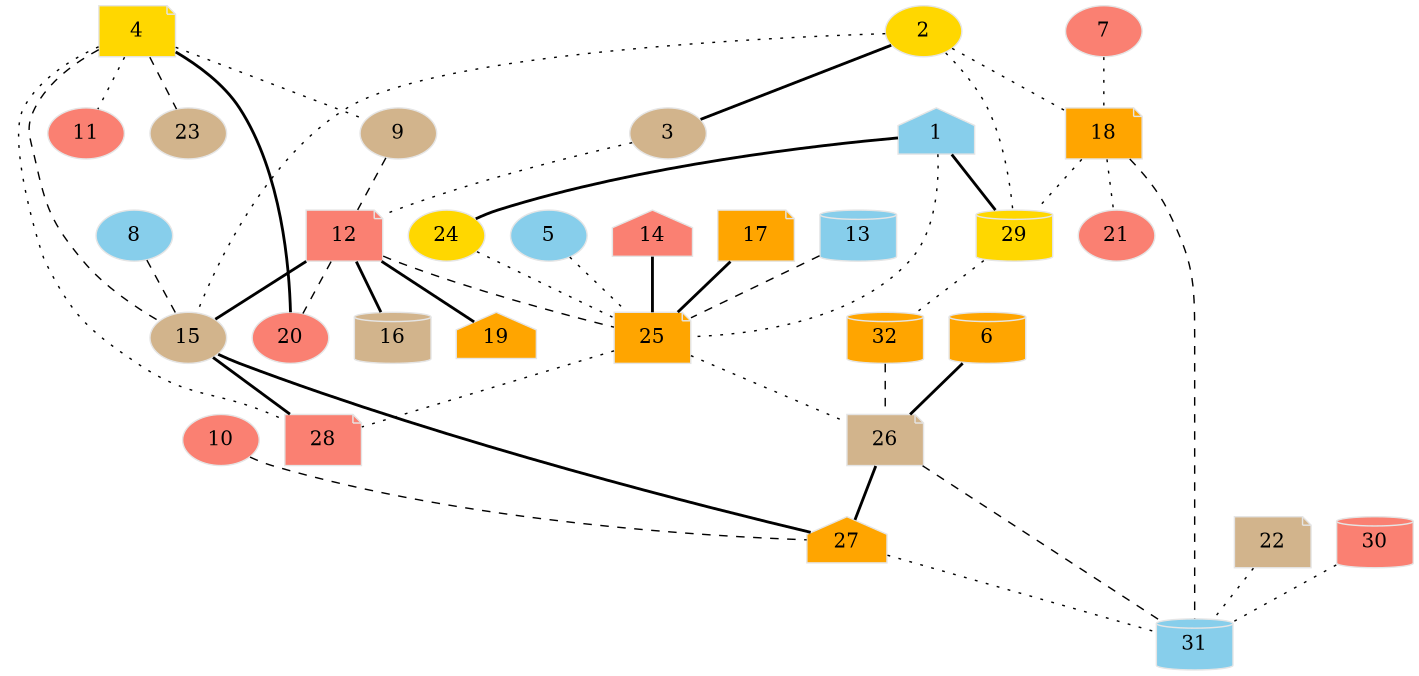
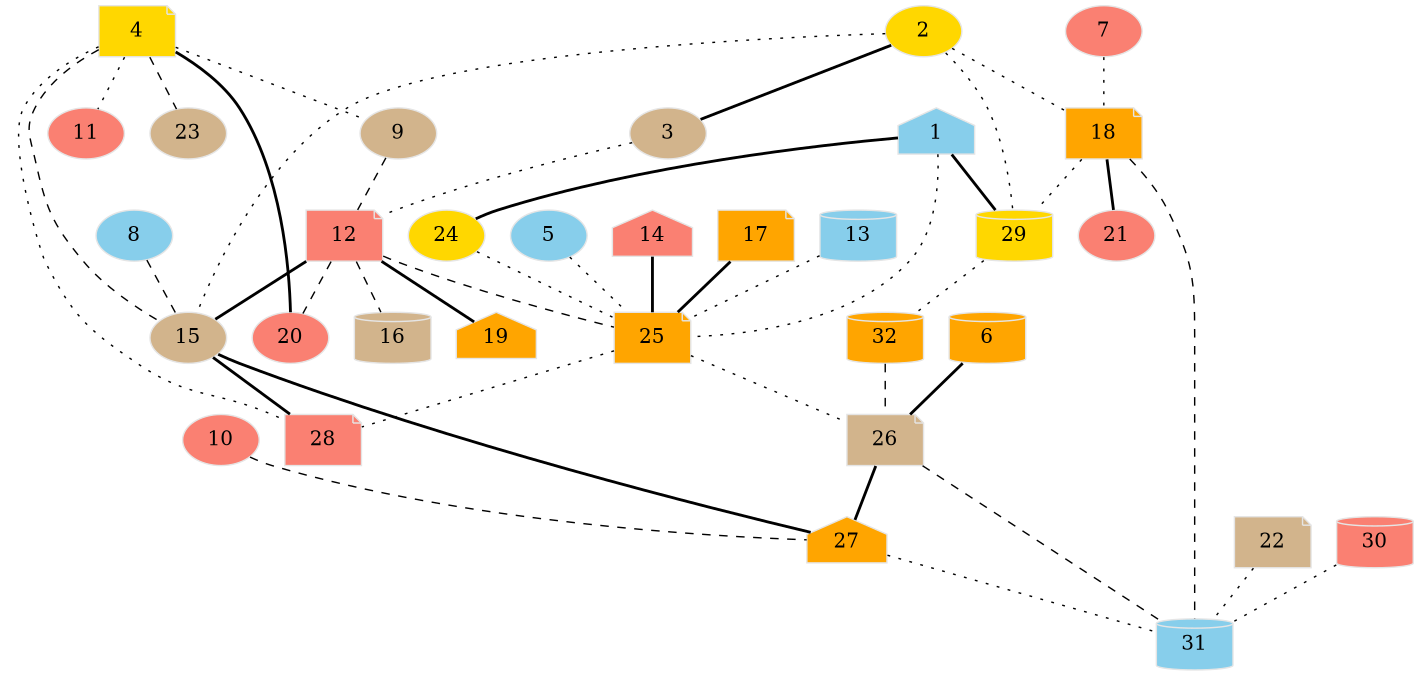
edge "18" -- "21": style dotted -> bold
edge "12" -- "16": style bold -> dashed
edge "13" -- "25": style dashed -> dotted
